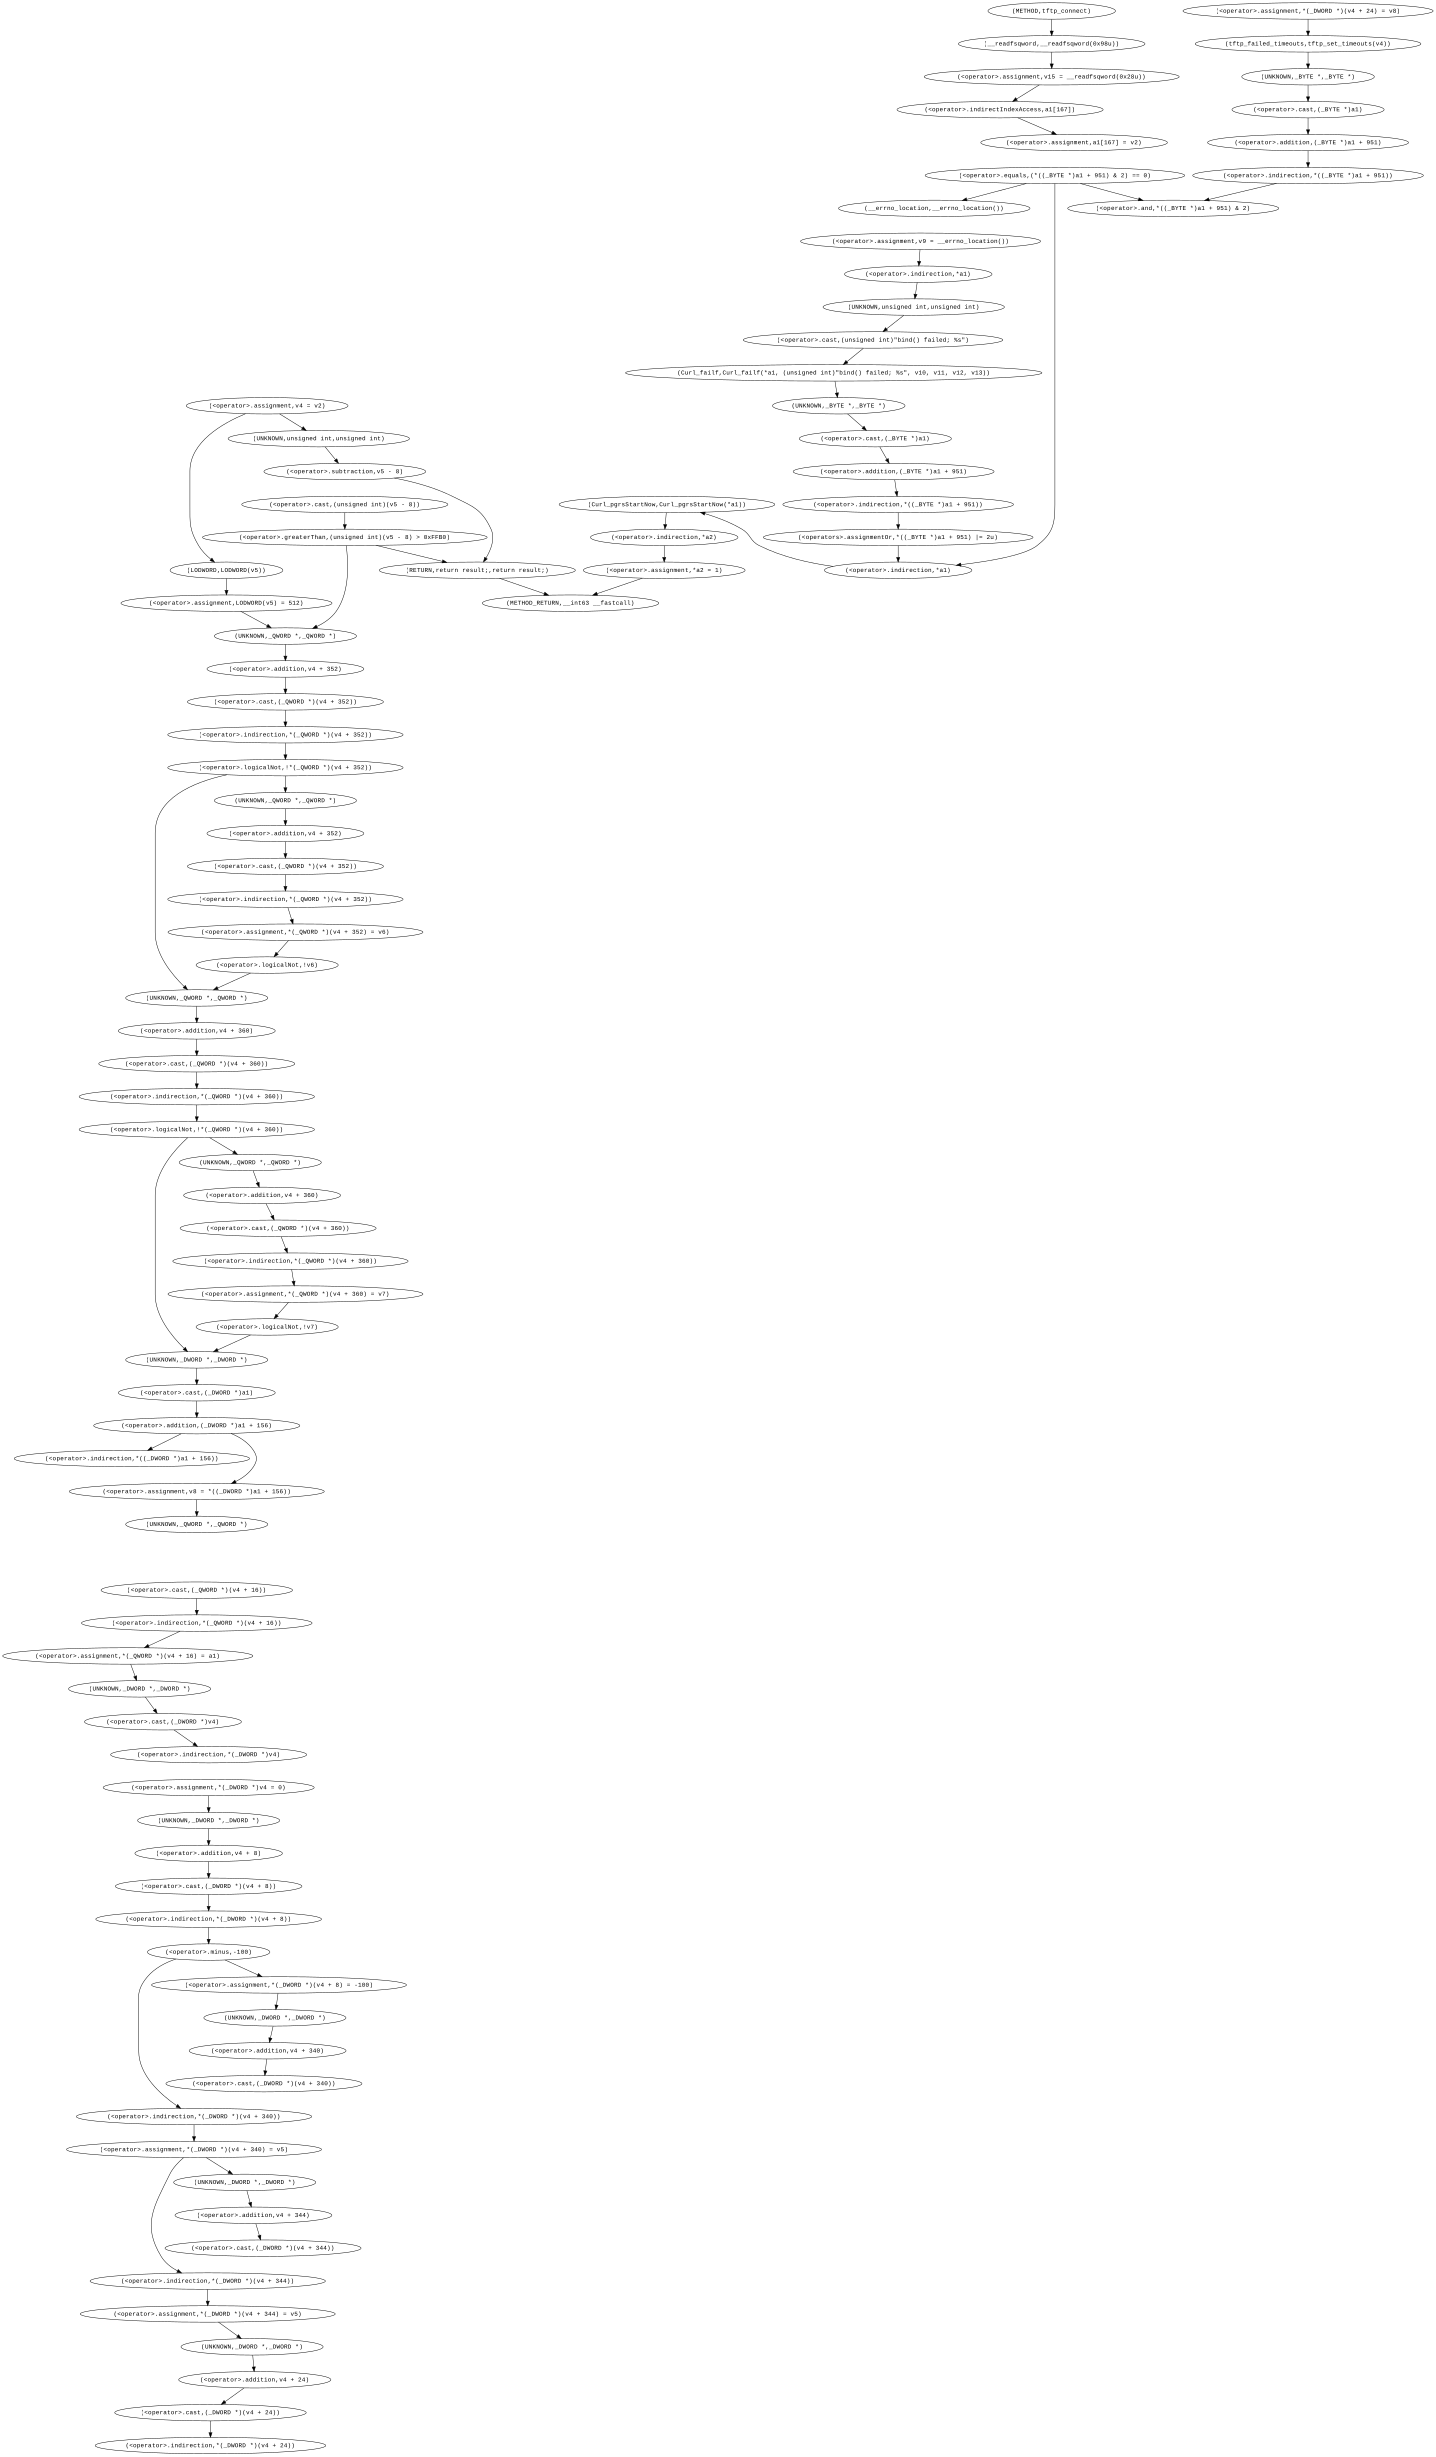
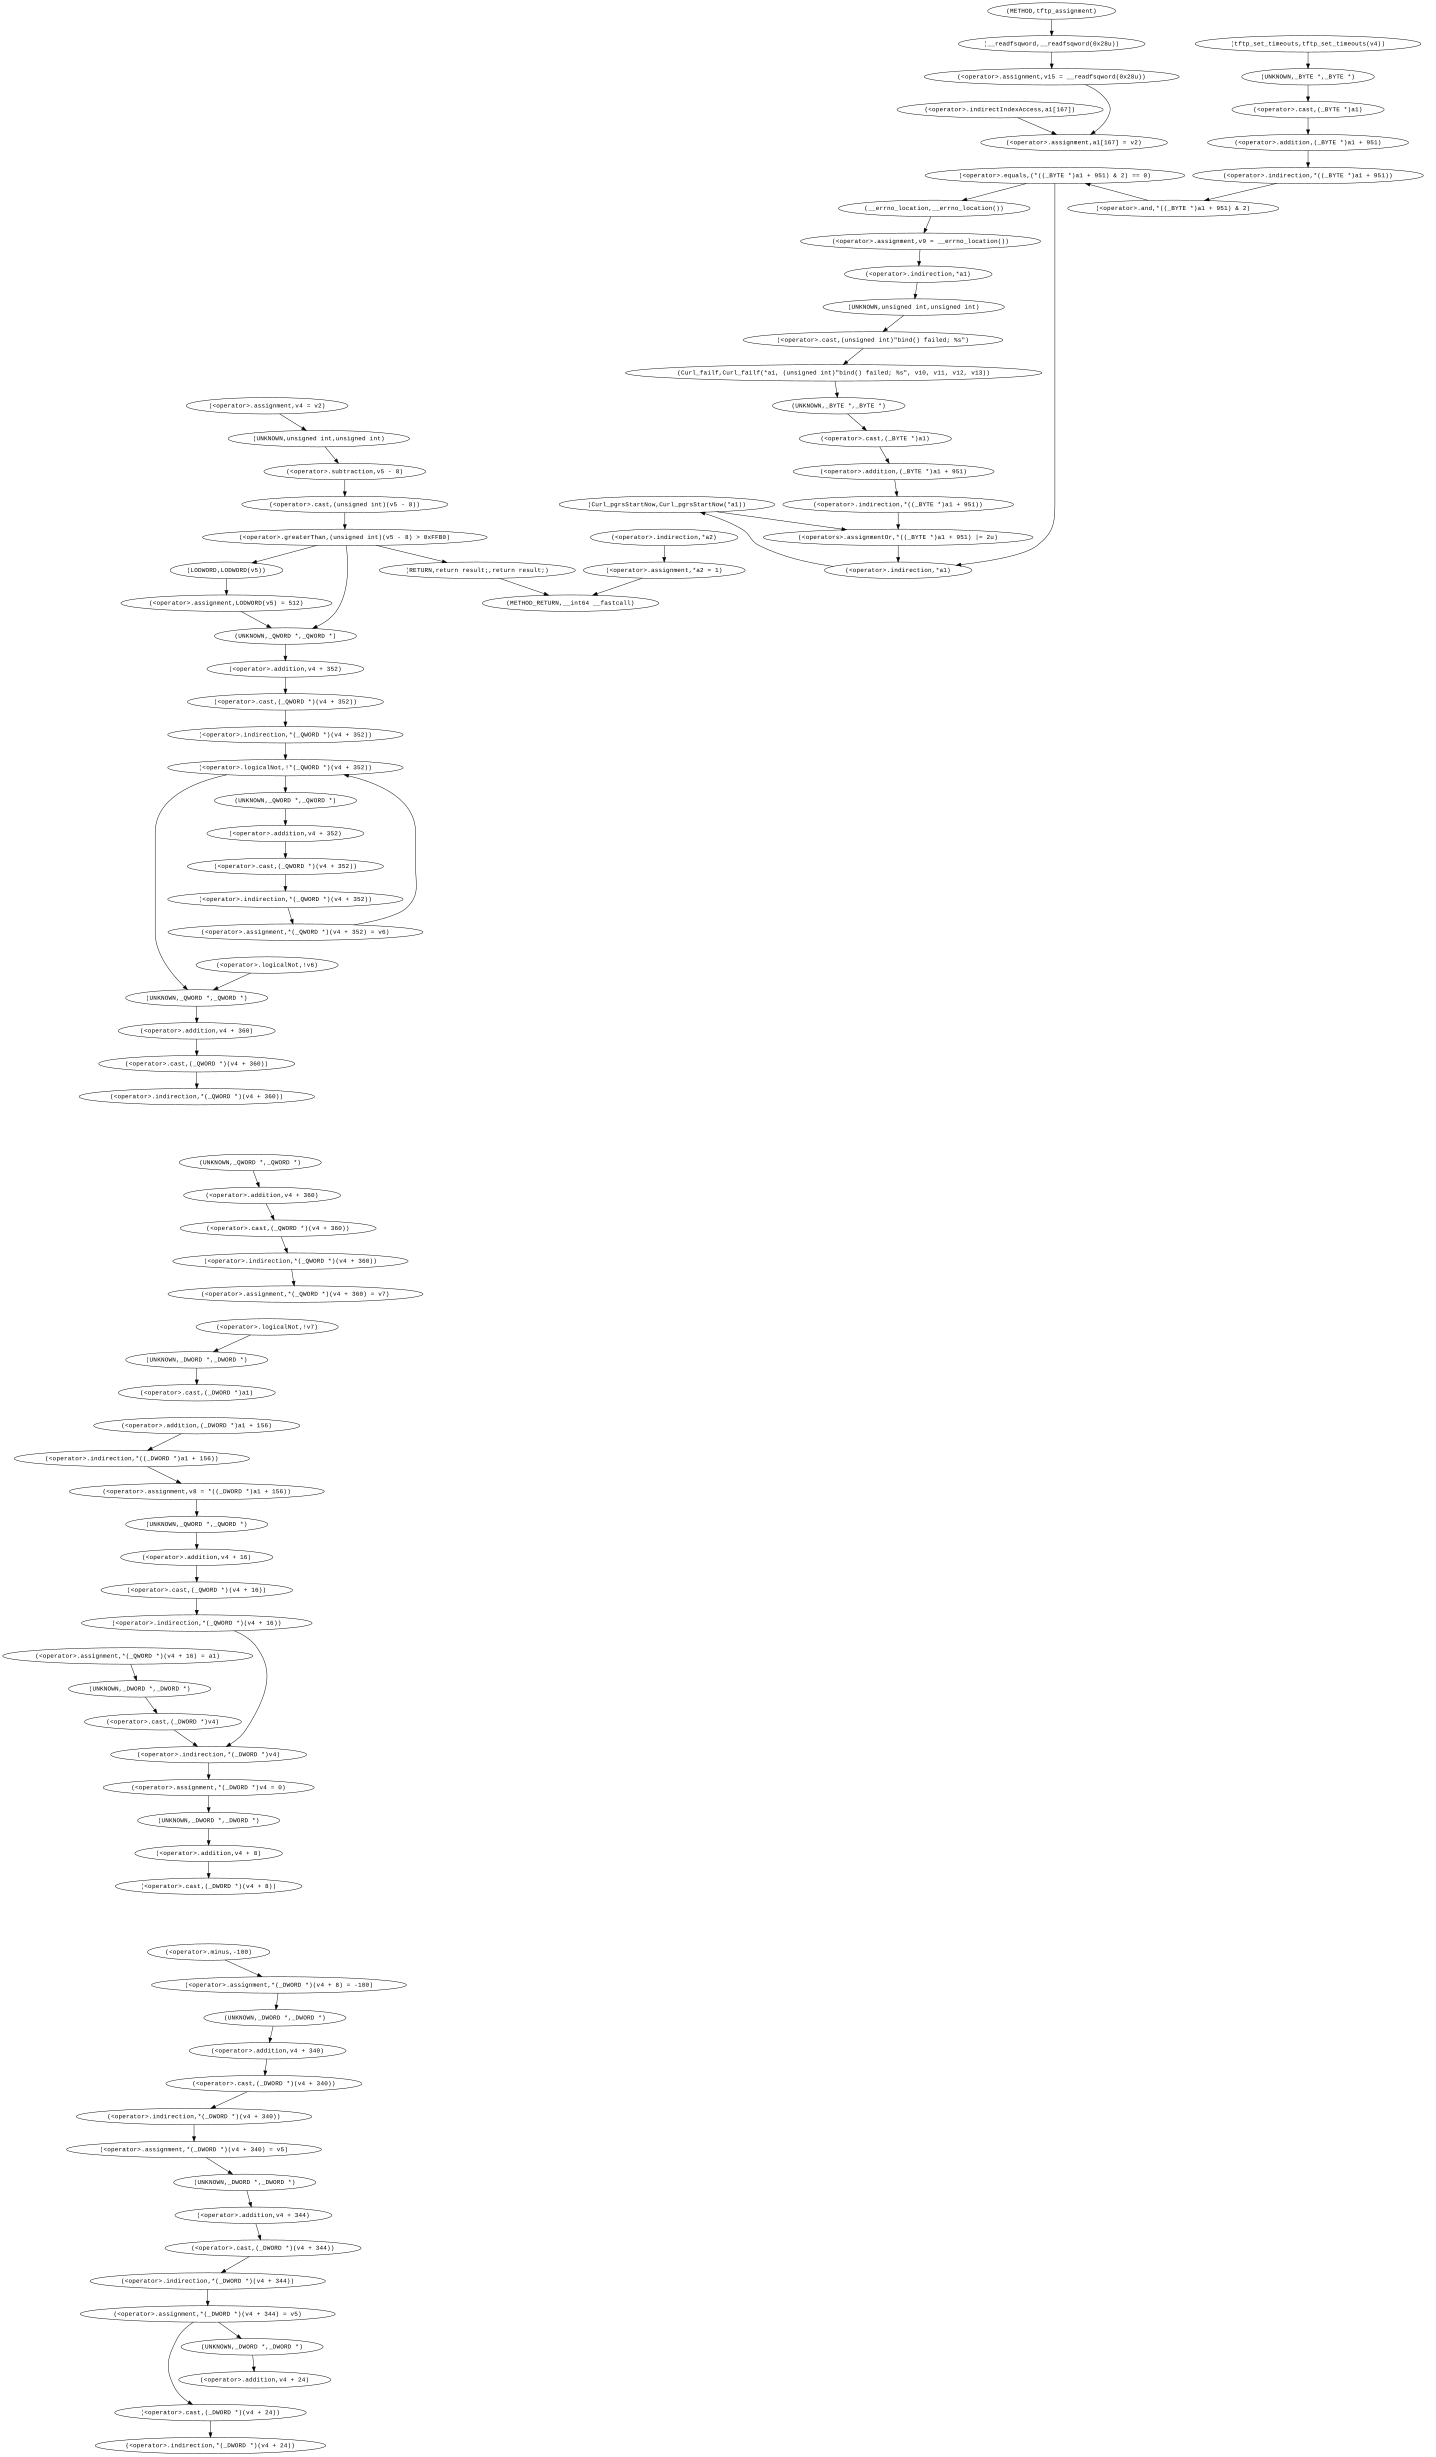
node "(METHOD,tftp_connect)": label "(METHOD,tftp_connect)" -> "(METHOD,tftp_assignment)"
node "(<operator>.assignment,*(_DWORD *)(v4 + 24) = v8)": removed
node "(__readfsqword,__readfsqword(0x98u))": label "(__readfsqword,__readfsqword(0x98u))" -> "(__readfsqword,__readfsqword(0x28u))"
node "(tftp_failed_timeouts,tftp_set_timeouts(v4))": label "(tftp_failed_timeouts,tftp_set_timeouts(v4))" -> "(tftp_set_timeouts,tftp_set_timeouts(v4))"
edge "(<operator>.assignment,v15 = __readfsqword(0x28u))" -> "(<operator>.indirectIndexAccess,a1[167])": now "(<operator>.assignment,v15 = __readfsqword(0x28u))" -> "(<operator>.assignment,a1[167] = v2)"
edge "(<operator>.equals,(*((_BYTE *)a1 + 951) & 2) == 0)" -> "(<operator>.and,*((_BYTE *)a1 + 951) & 2)": reversed
edge "(__errno_location,__errno_location())" -> "(<operator>.assignment,v9 = __errno_location())": added
edge "(<operator>.assignment,v4 = v2)" -> "(LODWORD,LODWORD(v5))": now "(<operator>.greaterThan,(unsigned int)(v5 - 8) > 0xFFB0)" -> "(LODWORD,LODWORD(v5))"
edge "(<operator>.subtraction,v5 - 8)" -> "(RETURN,return result;,return result;)": now "(<operator>.subtraction,v5 - 8)" -> "(<operator>.cast,(unsigned int)(v5 - 8))"
edge "(Curl_pgrsStartNow,Curl_pgrsStartNow(*a1))" -> "(<operator>.indirection,*a2)": now "(Curl_pgrsStartNow,Curl_pgrsStartNow(*a1))" -> "(<operators>.assignmentOr,*((_BYTE *)a1 + 951) |= 2u)"
node "(METHOD_RETURN,__int63 __fastcall)": label "(METHOD_RETURN,__int63 __fastcall)" -> "(METHOD_RETURN,__int64 __fastcall)"
edge "(<operator>.assignment,*(_QWORD *)(v4 + 352) = v6)" -> "(<operator>.logicalNot,!v6)": now "(<operator>.assignment,*(_QWORD *)(v4 + 352) = v6)" -> "(<operator>.logicalNot,!*(_QWORD *)(v4 + 352))"
node "(<operator>.logicalNot,!*(_QWORD *)(v4 + 360))": removed
edge "(<operator>.assignment,*(_QWORD *)(v4 + 360) = v7)" -> "(<operator>.logicalNot,!v7)": removed
edge "(<operator>.cast,(_DWORD *)a1)" -> "(<operator>.addition,(_DWORD *)a1 + 156)": removed
edge "(<operator>.addition,(_DWORD *)a1 + 156)" -> "(<operator>.assignment,v8 = *((_DWORD *)a1 + 156))": now "(<operator>.indirection,*((_DWORD *)a1 + 156))" -> "(<operator>.assignment,v8 = *((_DWORD *)a1 + 156))"
node "(<operator>.addition,v4 + 16)": added
edge "(<operator>.indirection,*(_QWORD *)(v4 + 16))" -> "(<operator>.assignment,*(_QWORD *)(v4 + 16) = a1)": now "(<operator>.indirection,*(_QWORD *)(v4 + 16))" -> "(<operator>.indirection,*(_DWORD *)v4)"
edge "(<operator>.indirection,*(_DWORD *)v4)" -> "(<operator>.assignment,*(_DWORD *)v4 = 0)": added
node "(<operator>.indirection,*(_DWORD *)(v4 + 8))": removed
edge "(<operator>.minus,-100)" -> "(<operator>.indirection,*(_DWORD *)(v4 + 340))": now "(<operator>.cast,(_DWORD *)(v4 + 340))" -> "(<operator>.indirection,*(_DWORD *)(v4 + 340))"
edge "(<operator>.assignment,*(_DWORD *)(v4 + 340) = v5)" -> "(<operator>.indirection,*(_DWORD *)(v4 + 344))": now "(<operator>.cast,(_DWORD *)(v4 + 344))" -> "(<operator>.indirection,*(_DWORD *)(v4 + 344))"
edge "(<operator>.addition,v4 + 24)" -> "(<operator>.cast,(_DWORD *)(v4 + 24))": now "(<operator>.assignment,*(_DWORD *)(v4 + 344) = v5)" -> "(<operator>.cast,(_DWORD *)(v4 + 24))"
